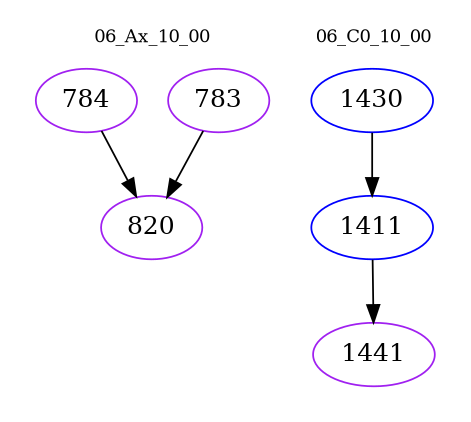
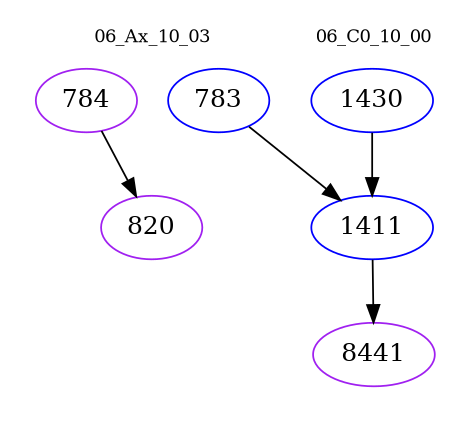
cluster "06_Ax_10_00": label "06_Ax_10_00" -> "06_Ax_10_03"
node "783": color purple -> blue
edge "783" -> "820": now "783" -> "1411"
node "1441": label "1441" -> "8441"
